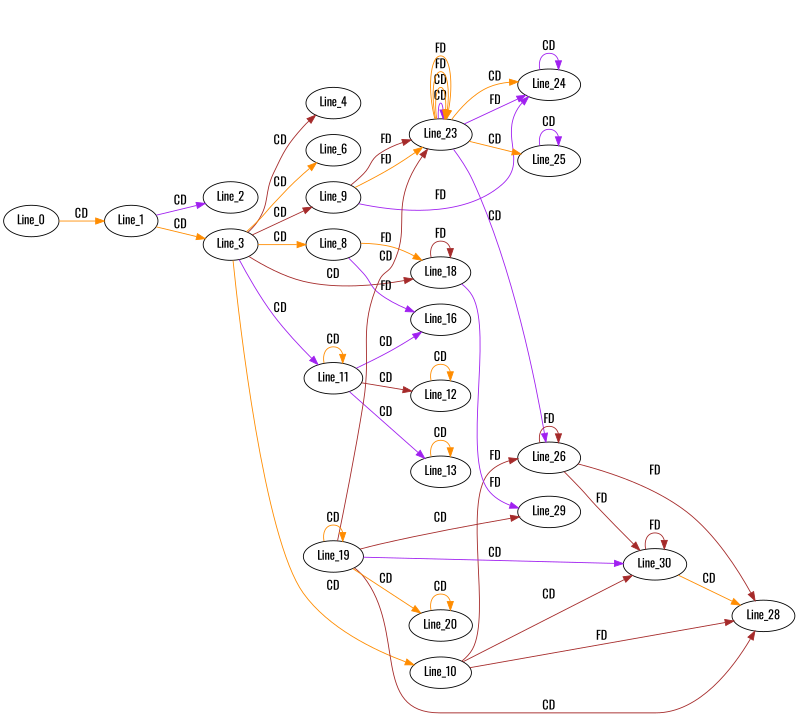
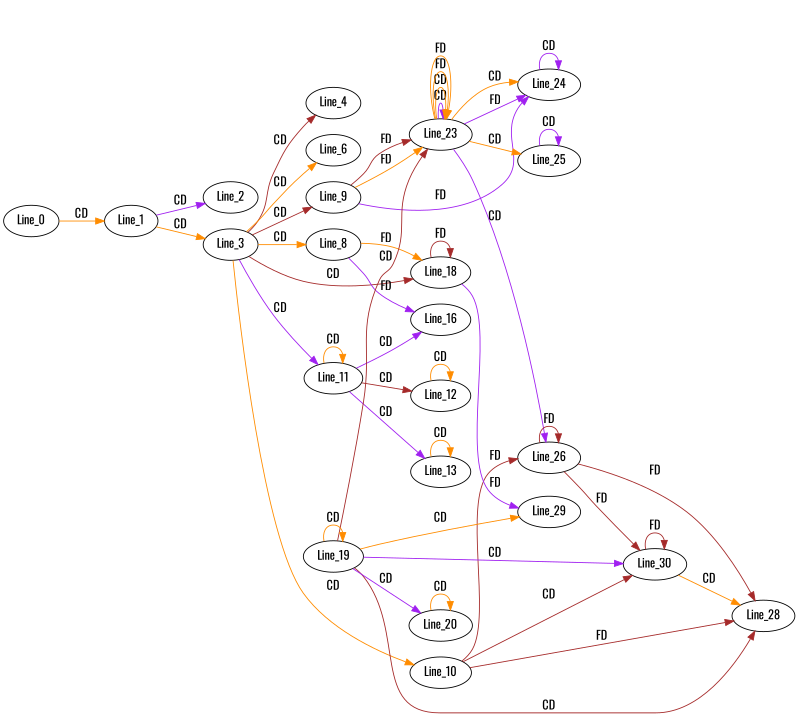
edge "Line_19" -> "Line_29": color brown -> darkorange
edge "Line_19" -> "Line_20": color darkorange -> purple
